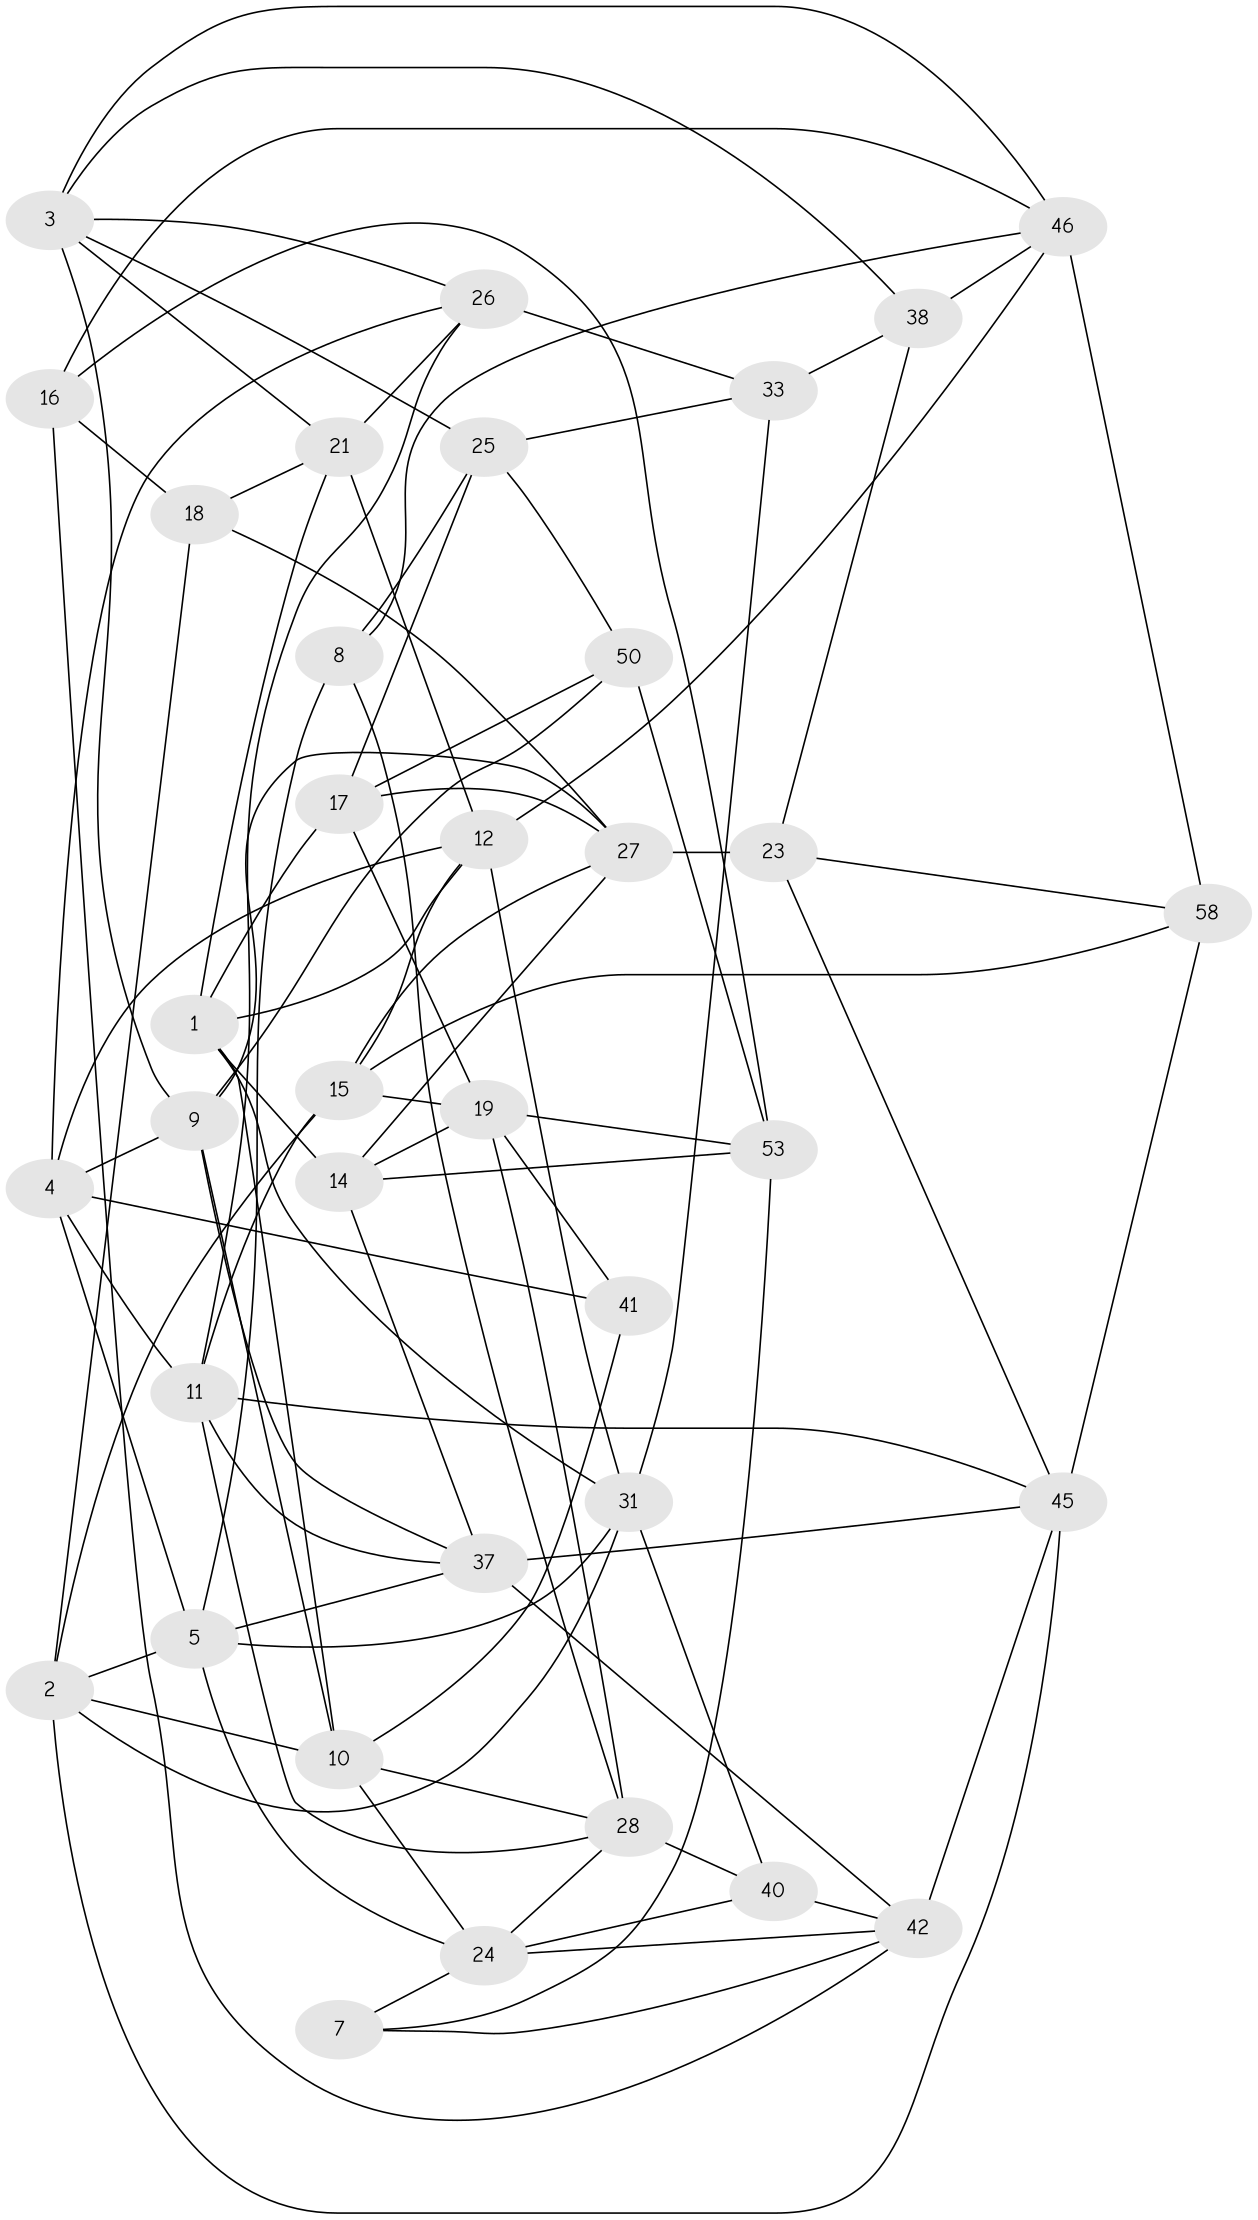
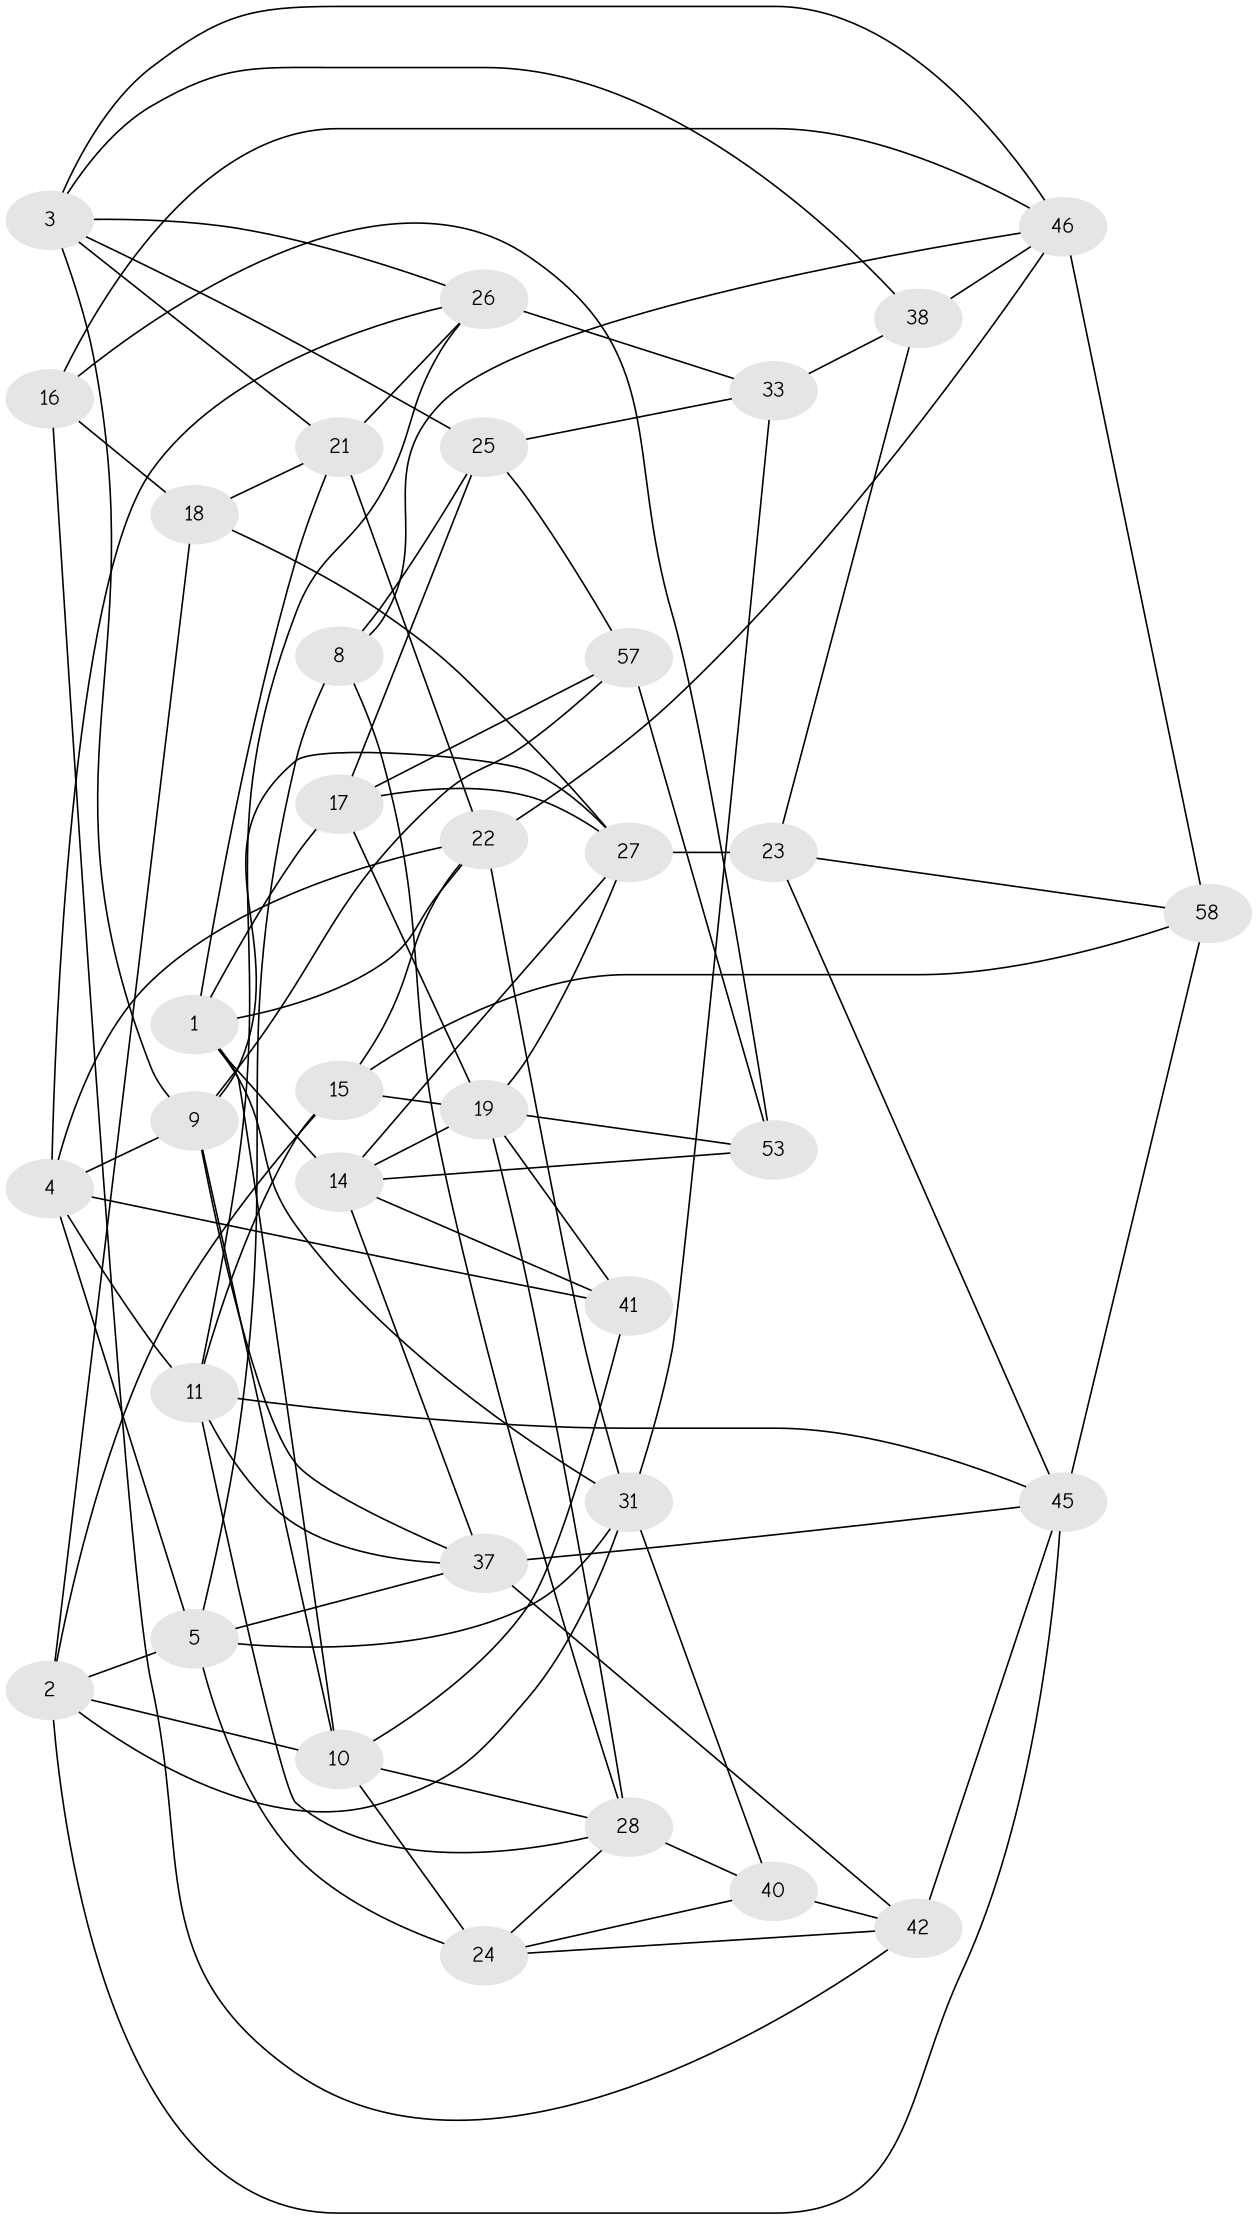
node "50": label "50" -> "57"
node "12": label "12" -> "22"
edge "27" -- "15": now "27" -- "19"
edge "14" -- "41": added
node "7": removed
